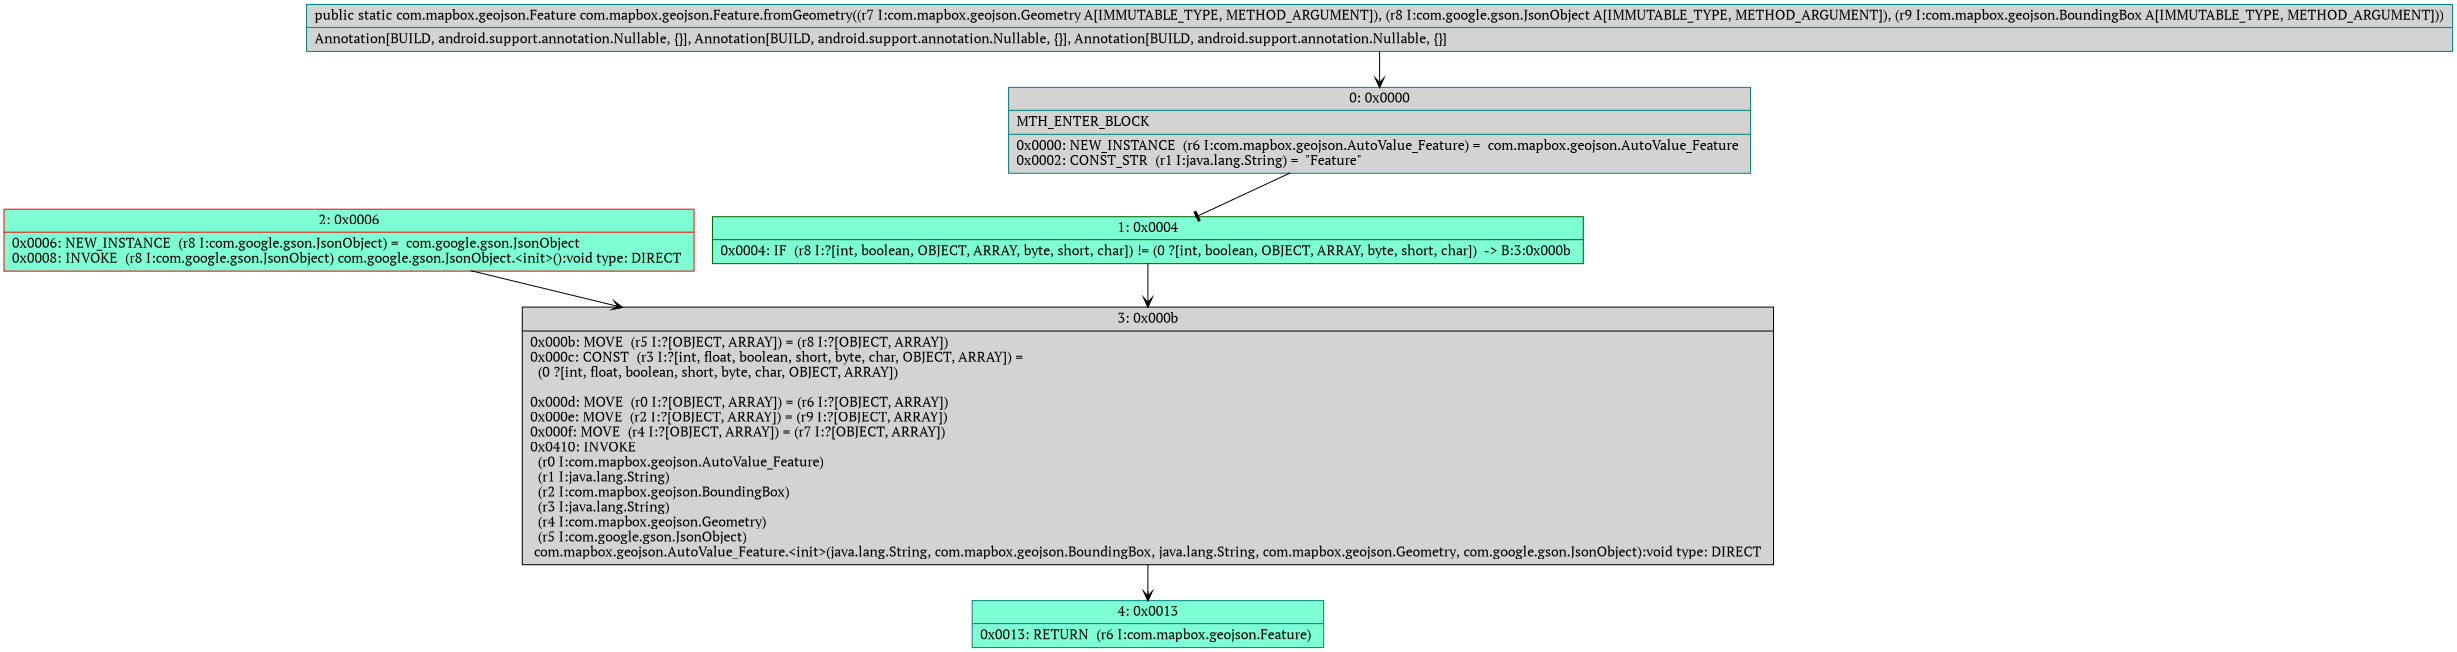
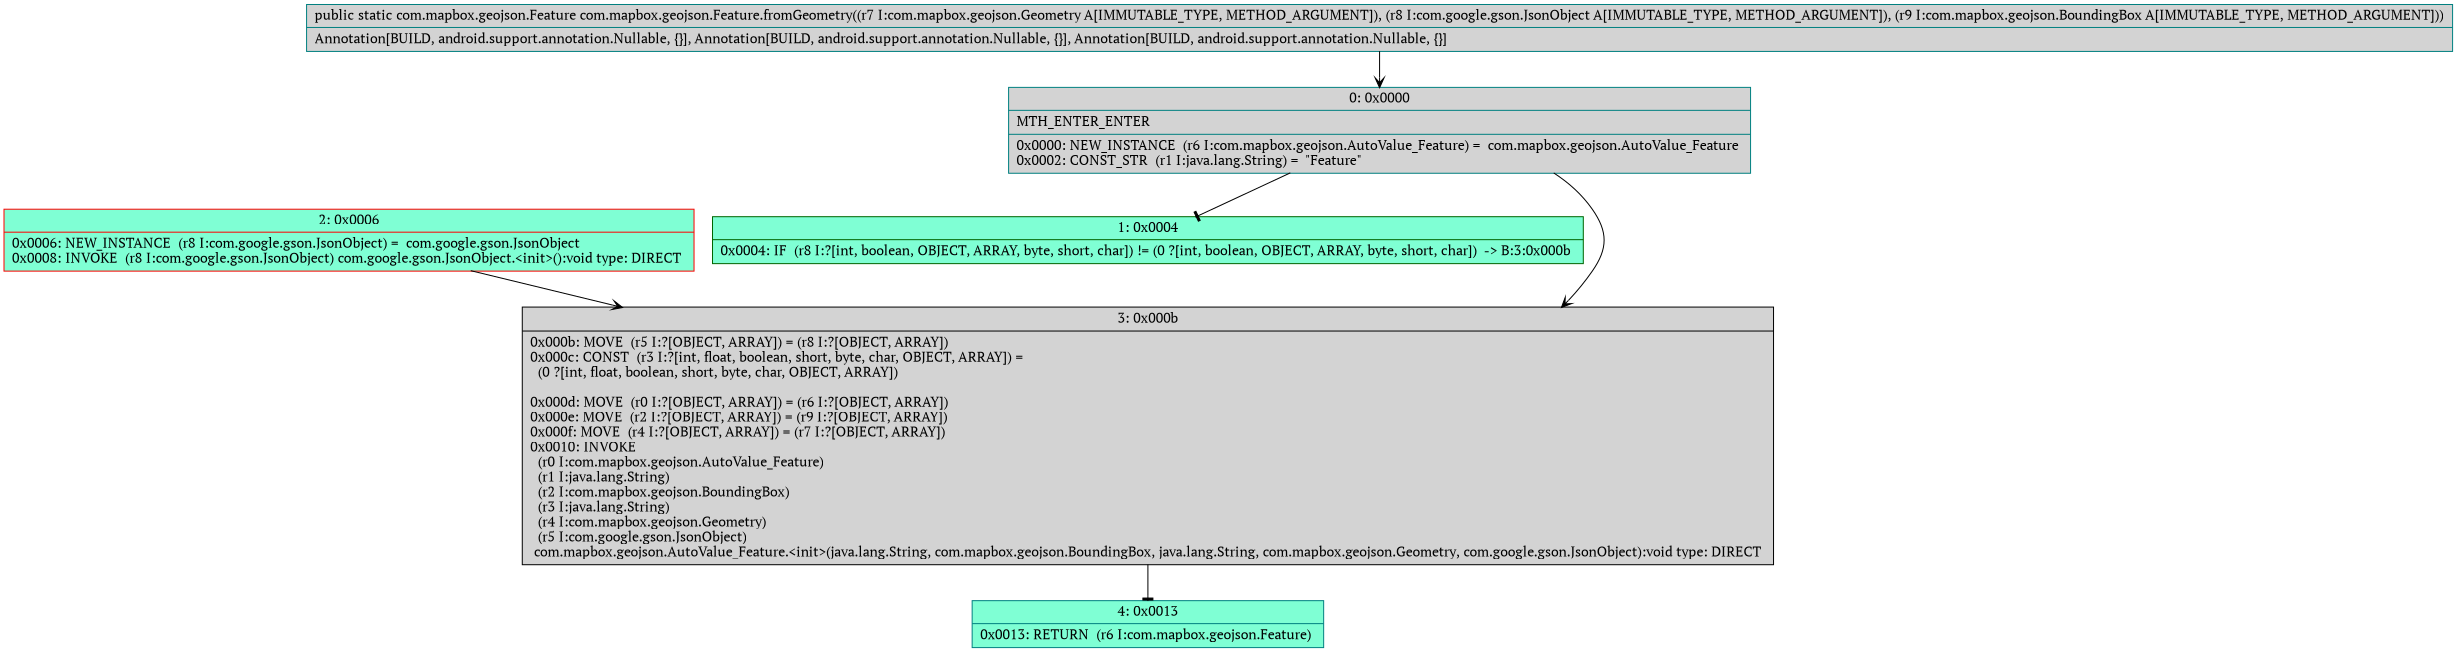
node "0: 0x0000": text "MTH_ENTER_BLOCK" -> "MTH_ENTER_ENTER"
edge "1: 0x0004" -> "3: 0x000b": now "0: 0x0000" -> "3: 0x000b"
node "3: 0x000b": text "0x0410: INVOKE" -> "0x0010: INVOKE"
edge "3: 0x000b" -> "4: 0x0013": arrowhead vee -> tee
